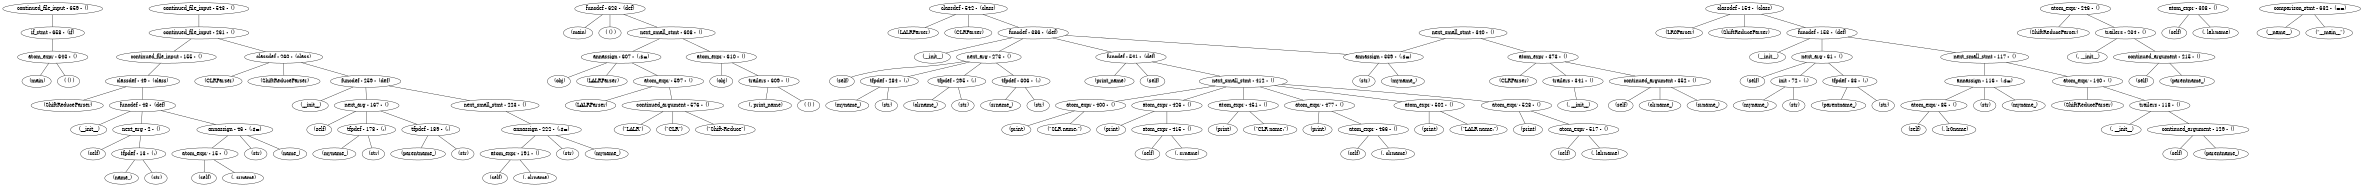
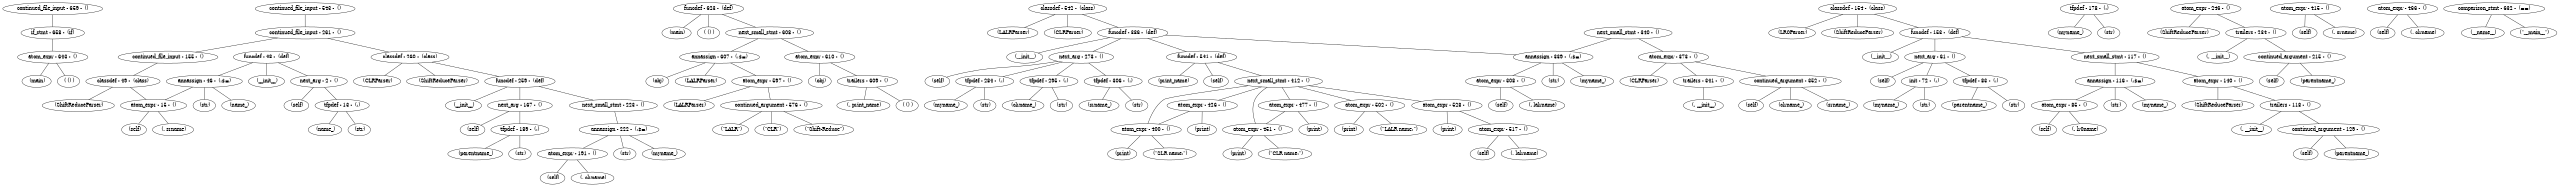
edge "annassign - 339 -  (:$=)" -- "atom_expr - 308 -  ()": added
edge "classdef - 49 -  (class)" -- "funcdef - 48 -  (def)": now "classdef - 49 -  (class)" -- "atom_expr - 15 -  ()"
edge "next_arg - 167 -  ()" -- "tfpdef - 178 -  (:)": removed
edge "atom_expr - 426 -  ()" -- "atom_expr - 415 -  ()": now "atom_expr - 426 -  ()" -- "atom_expr - 400 -  ()"
edge "atom_expr - 477 -  ()" -- "atom_expr - 466 -  ()": now "atom_expr - 477 -  ()" -- "atom_expr - 451 -  ()"
